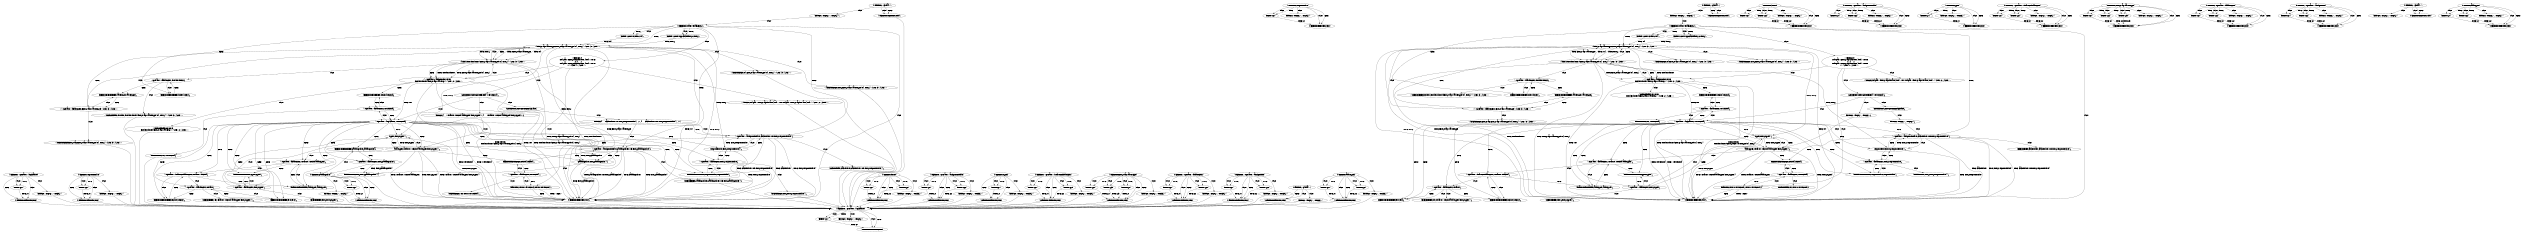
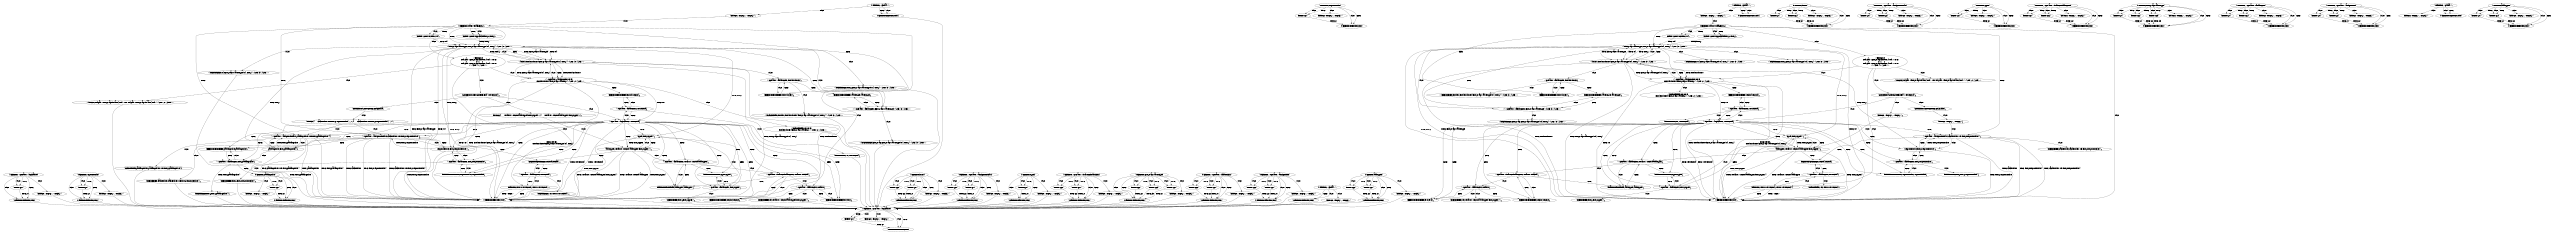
edge "(METHOD,padding_size)" -> "(FIELD_IDENTIFIER,padding_size,padding_size)": now "(<operator>.fieldAccess,entry.padding_size)" -> "(FIELD_IDENTIFIER,padding_size,padding_size)"
edge "(padding_size,entry.padding_size())" -> "(IDENTIFIER,entry,entry.padding_size())": now "(padding_size,entry.padding_size())" -> "(<operator>.fieldAccess,entry.padding_size)"
